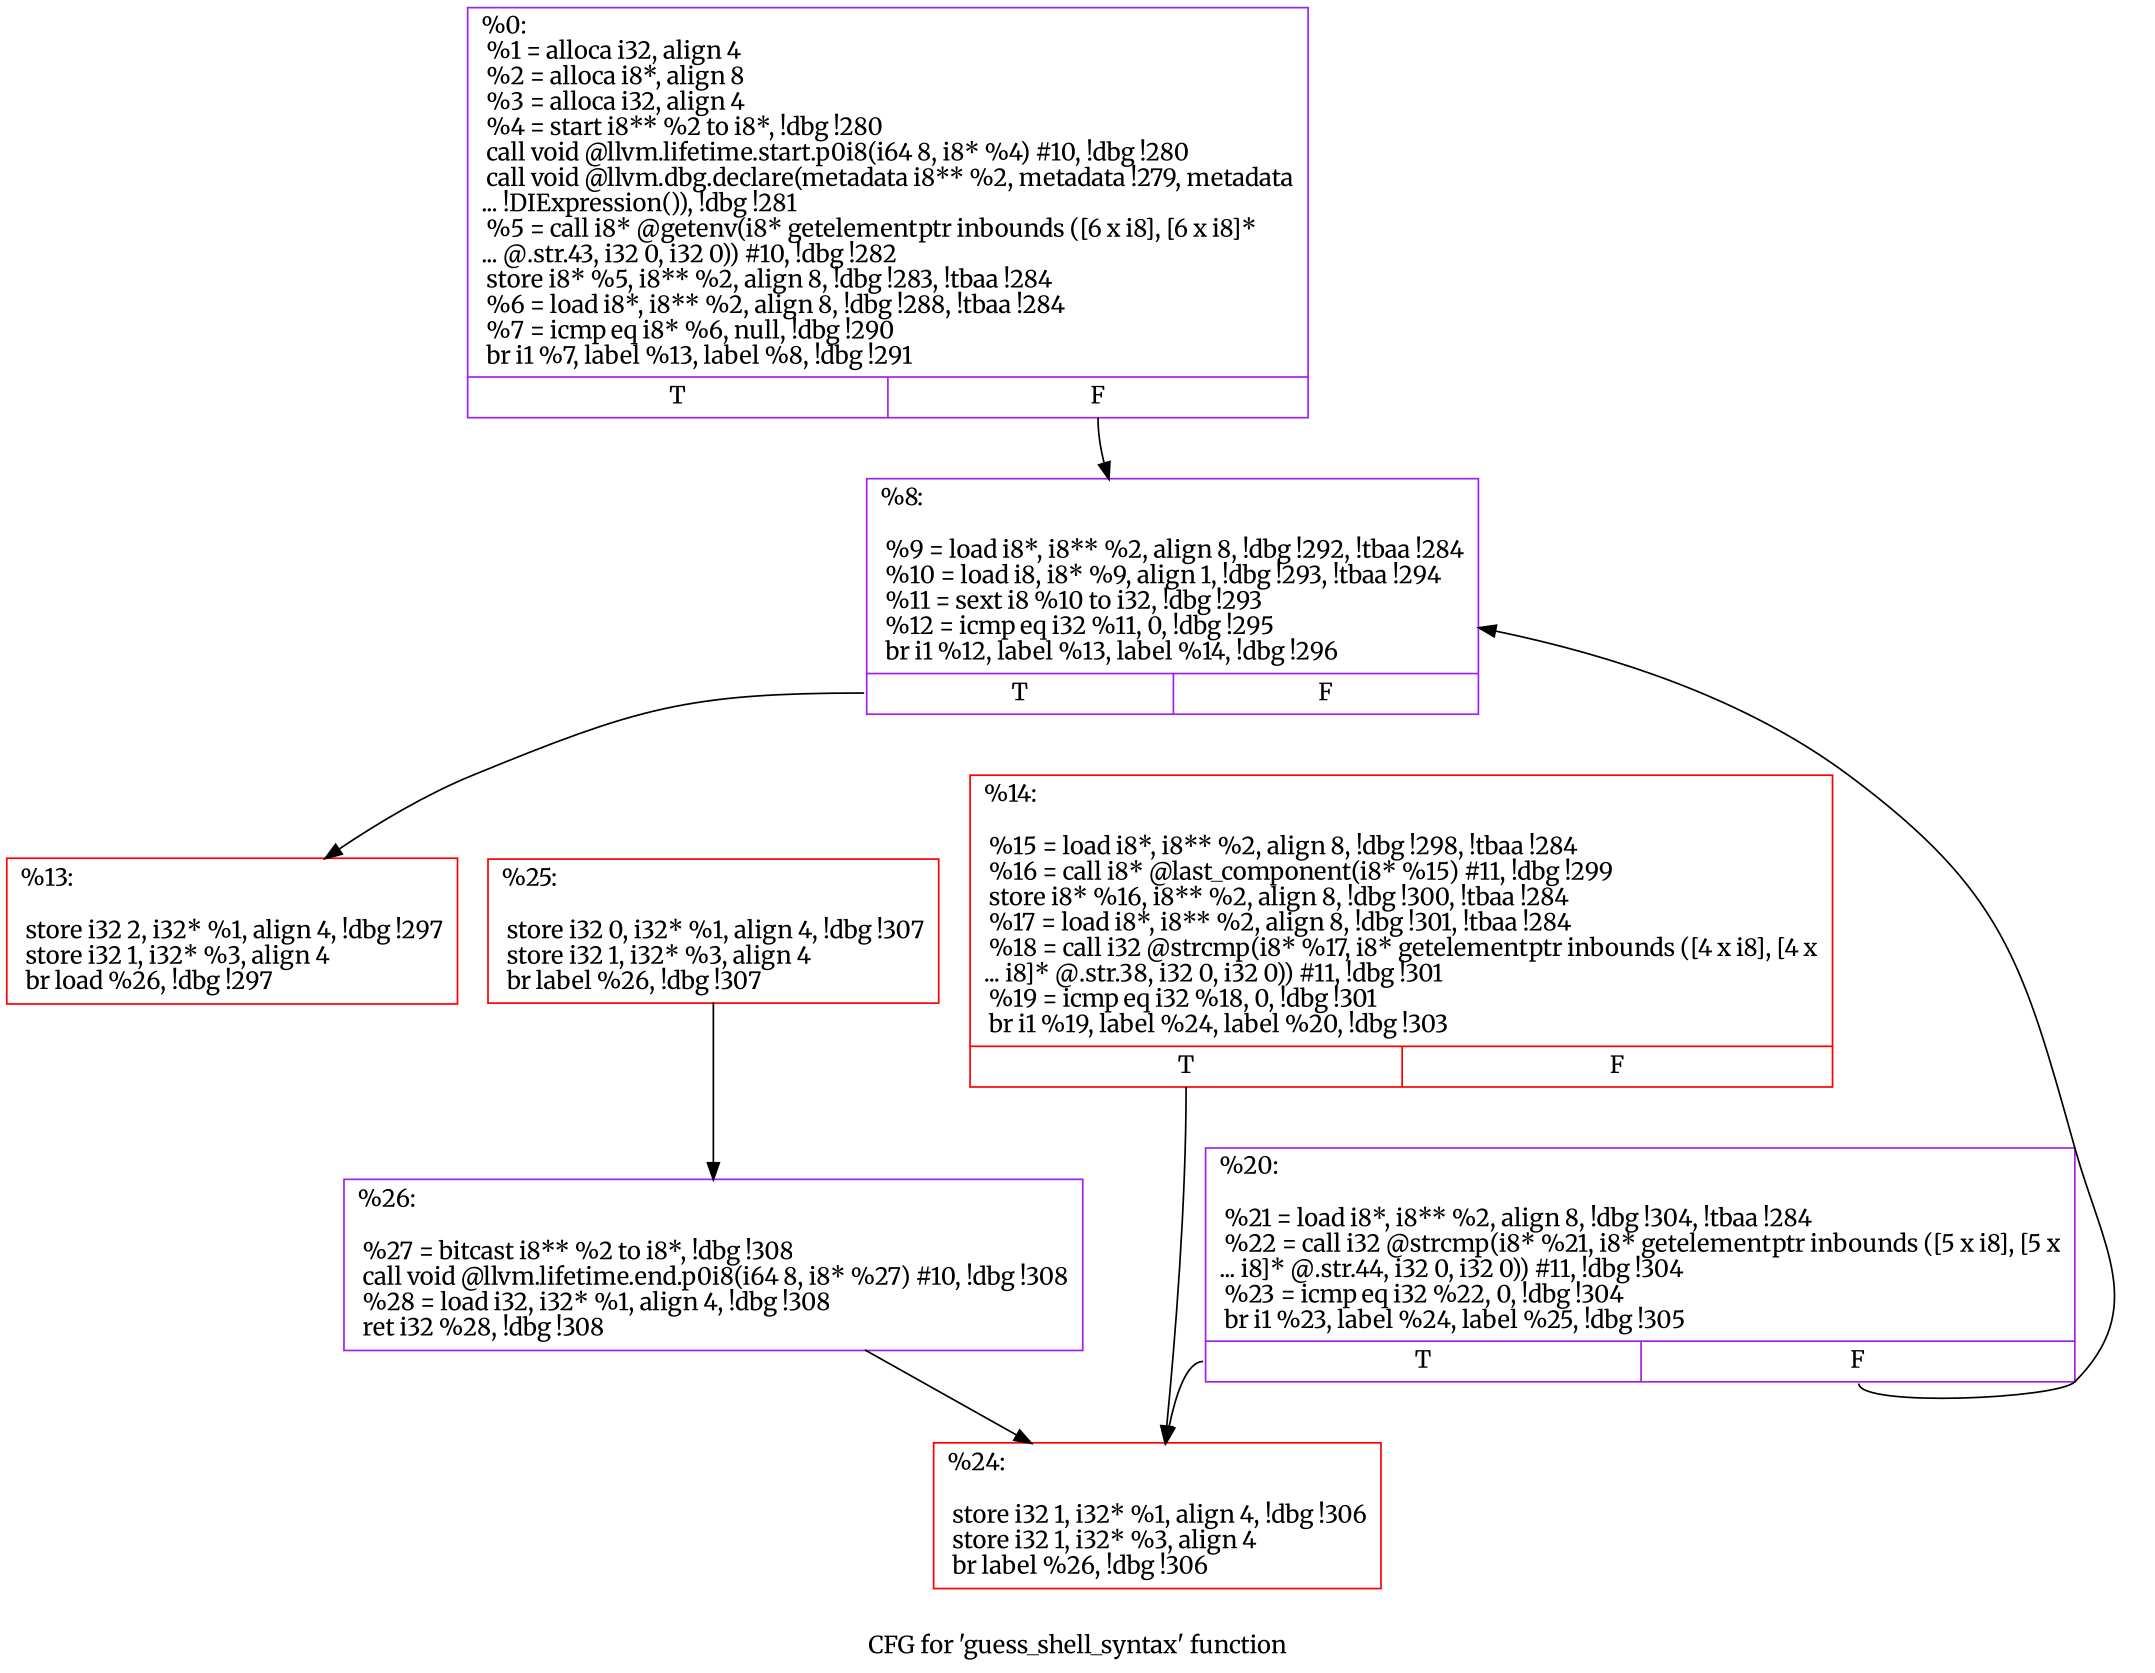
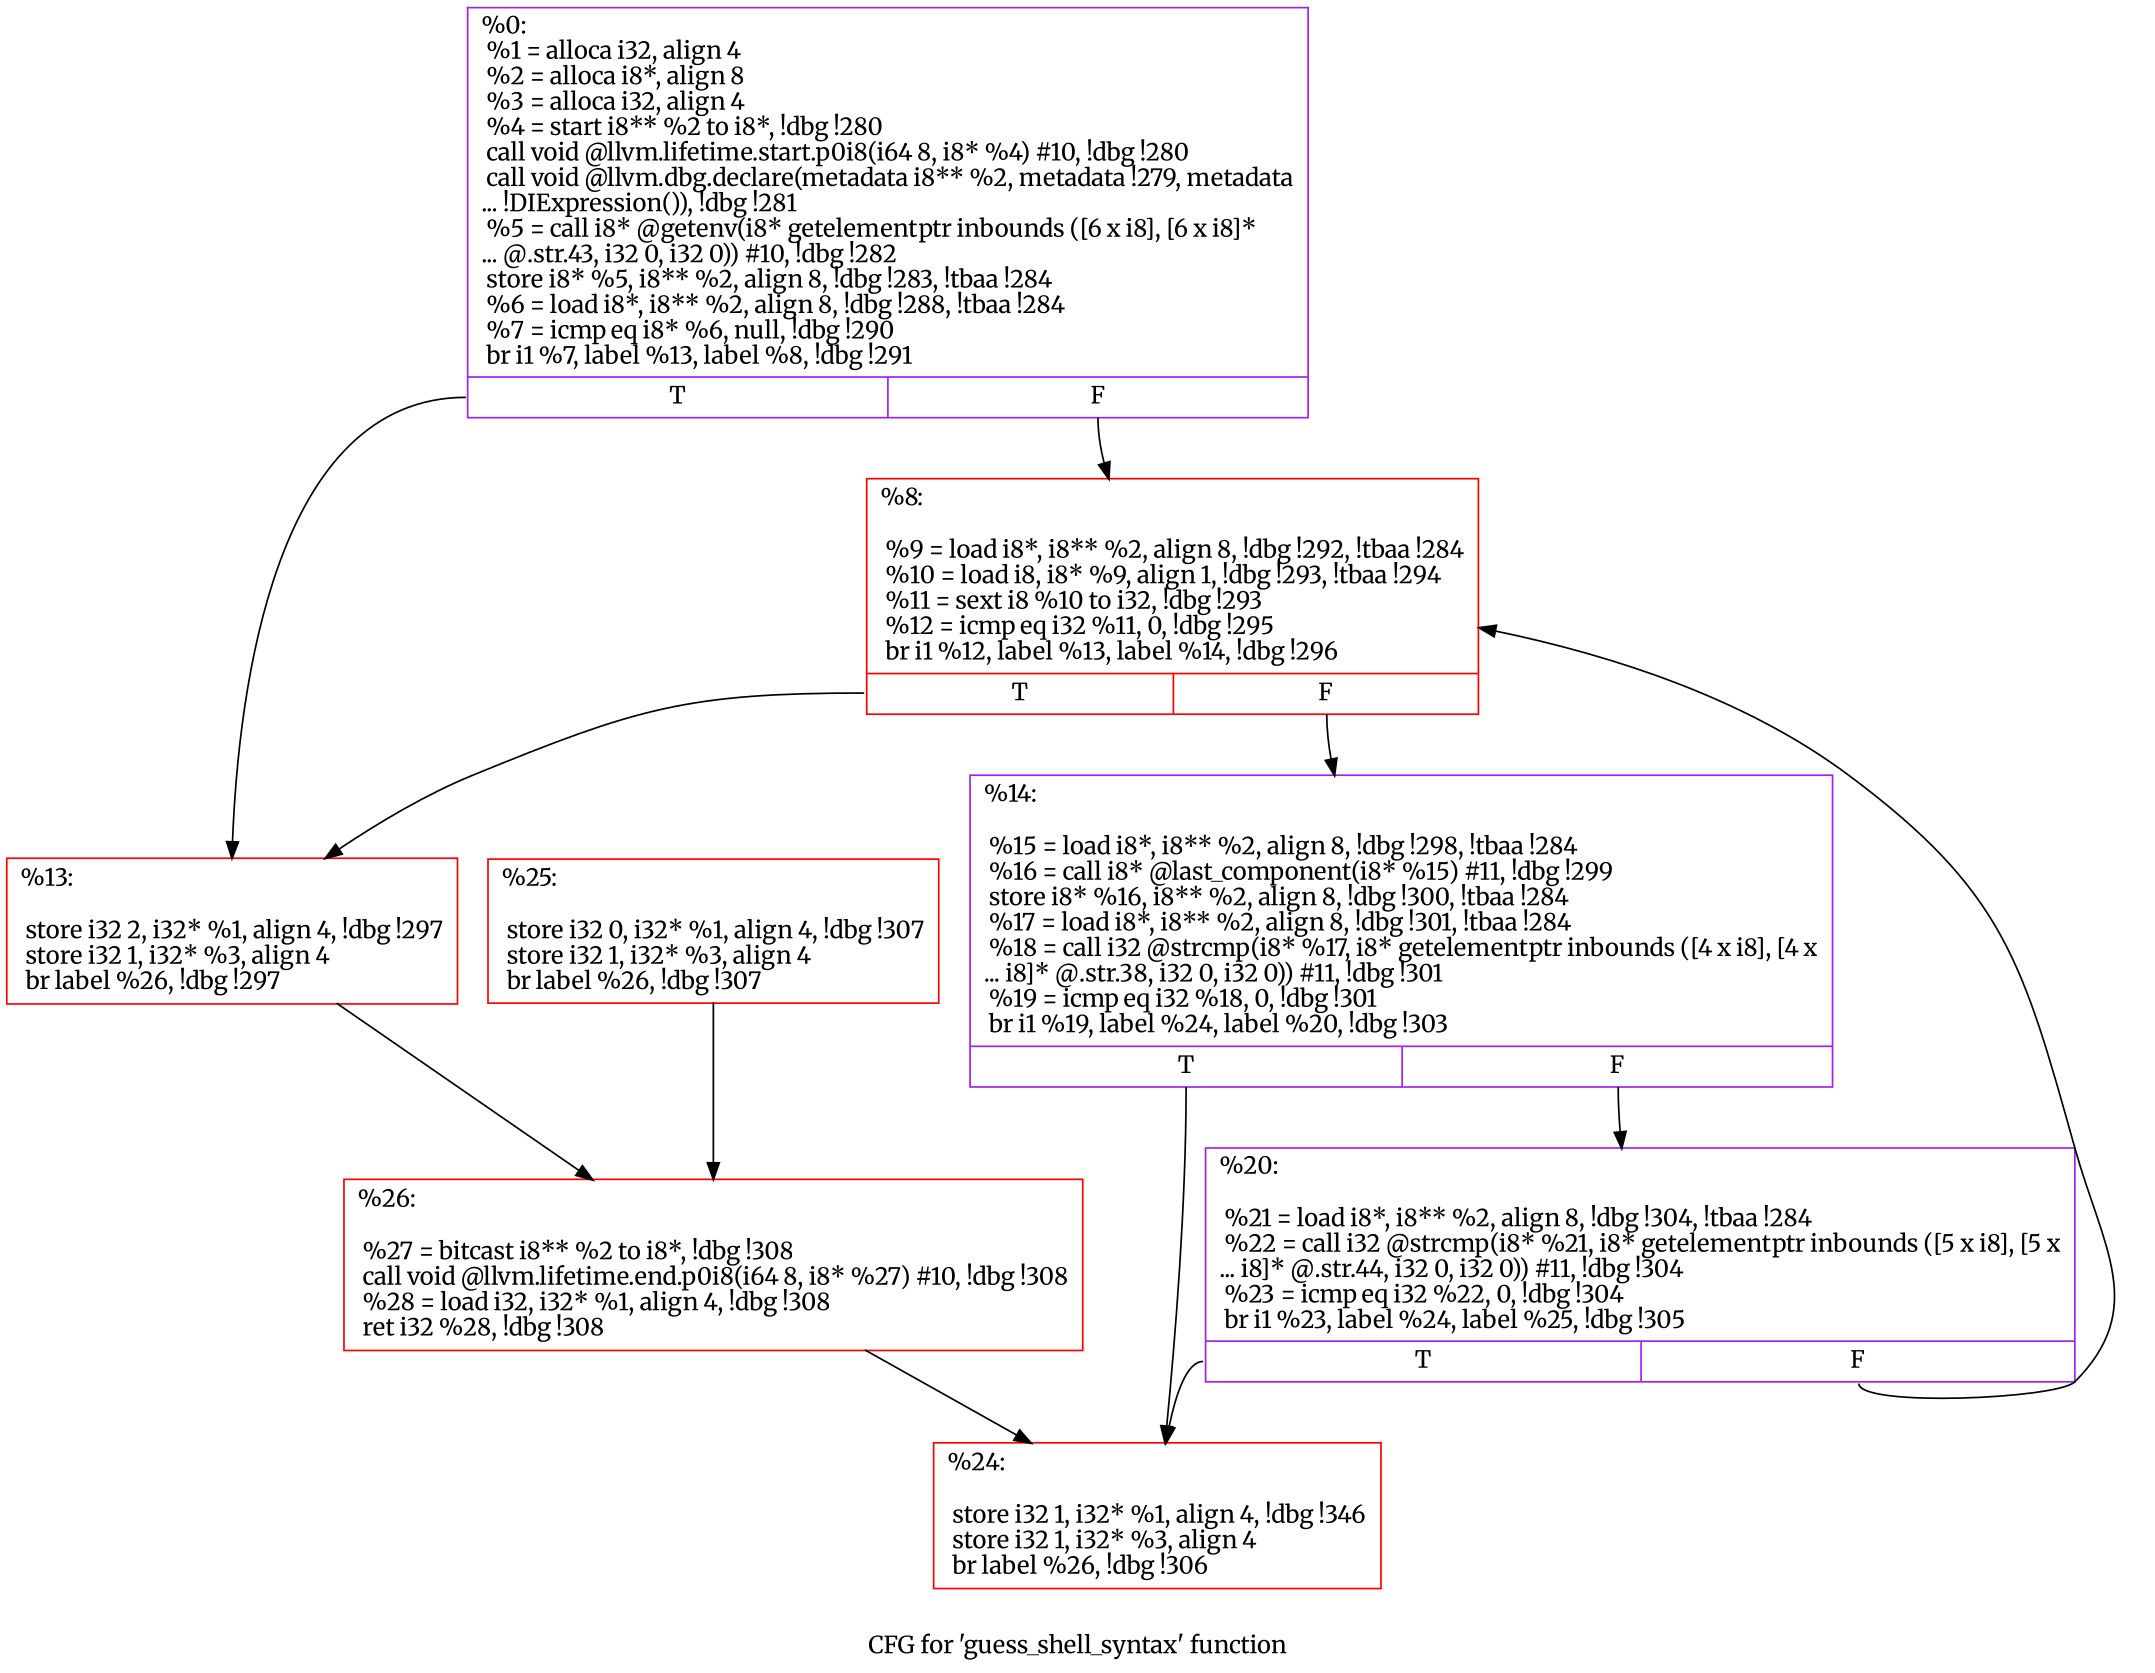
edge "%0:" -> "%13:": added
node "%8:": color purple -> red
edge "%8:" -> "%14:": added
node "%14:": color red -> purple
node "%13:": text "br load %26, !dbg !297" -> "br label %26, !dbg !297"
edge "%13:" -> "%26:": added
edge "%14:" -> "%20:": added
node "%26:": color purple -> red
node "%24:": text "store i32 1, i32* %1, align 4, !dbg !306" -> "store i32 1, i32* %1, align 4, !dbg !346"
